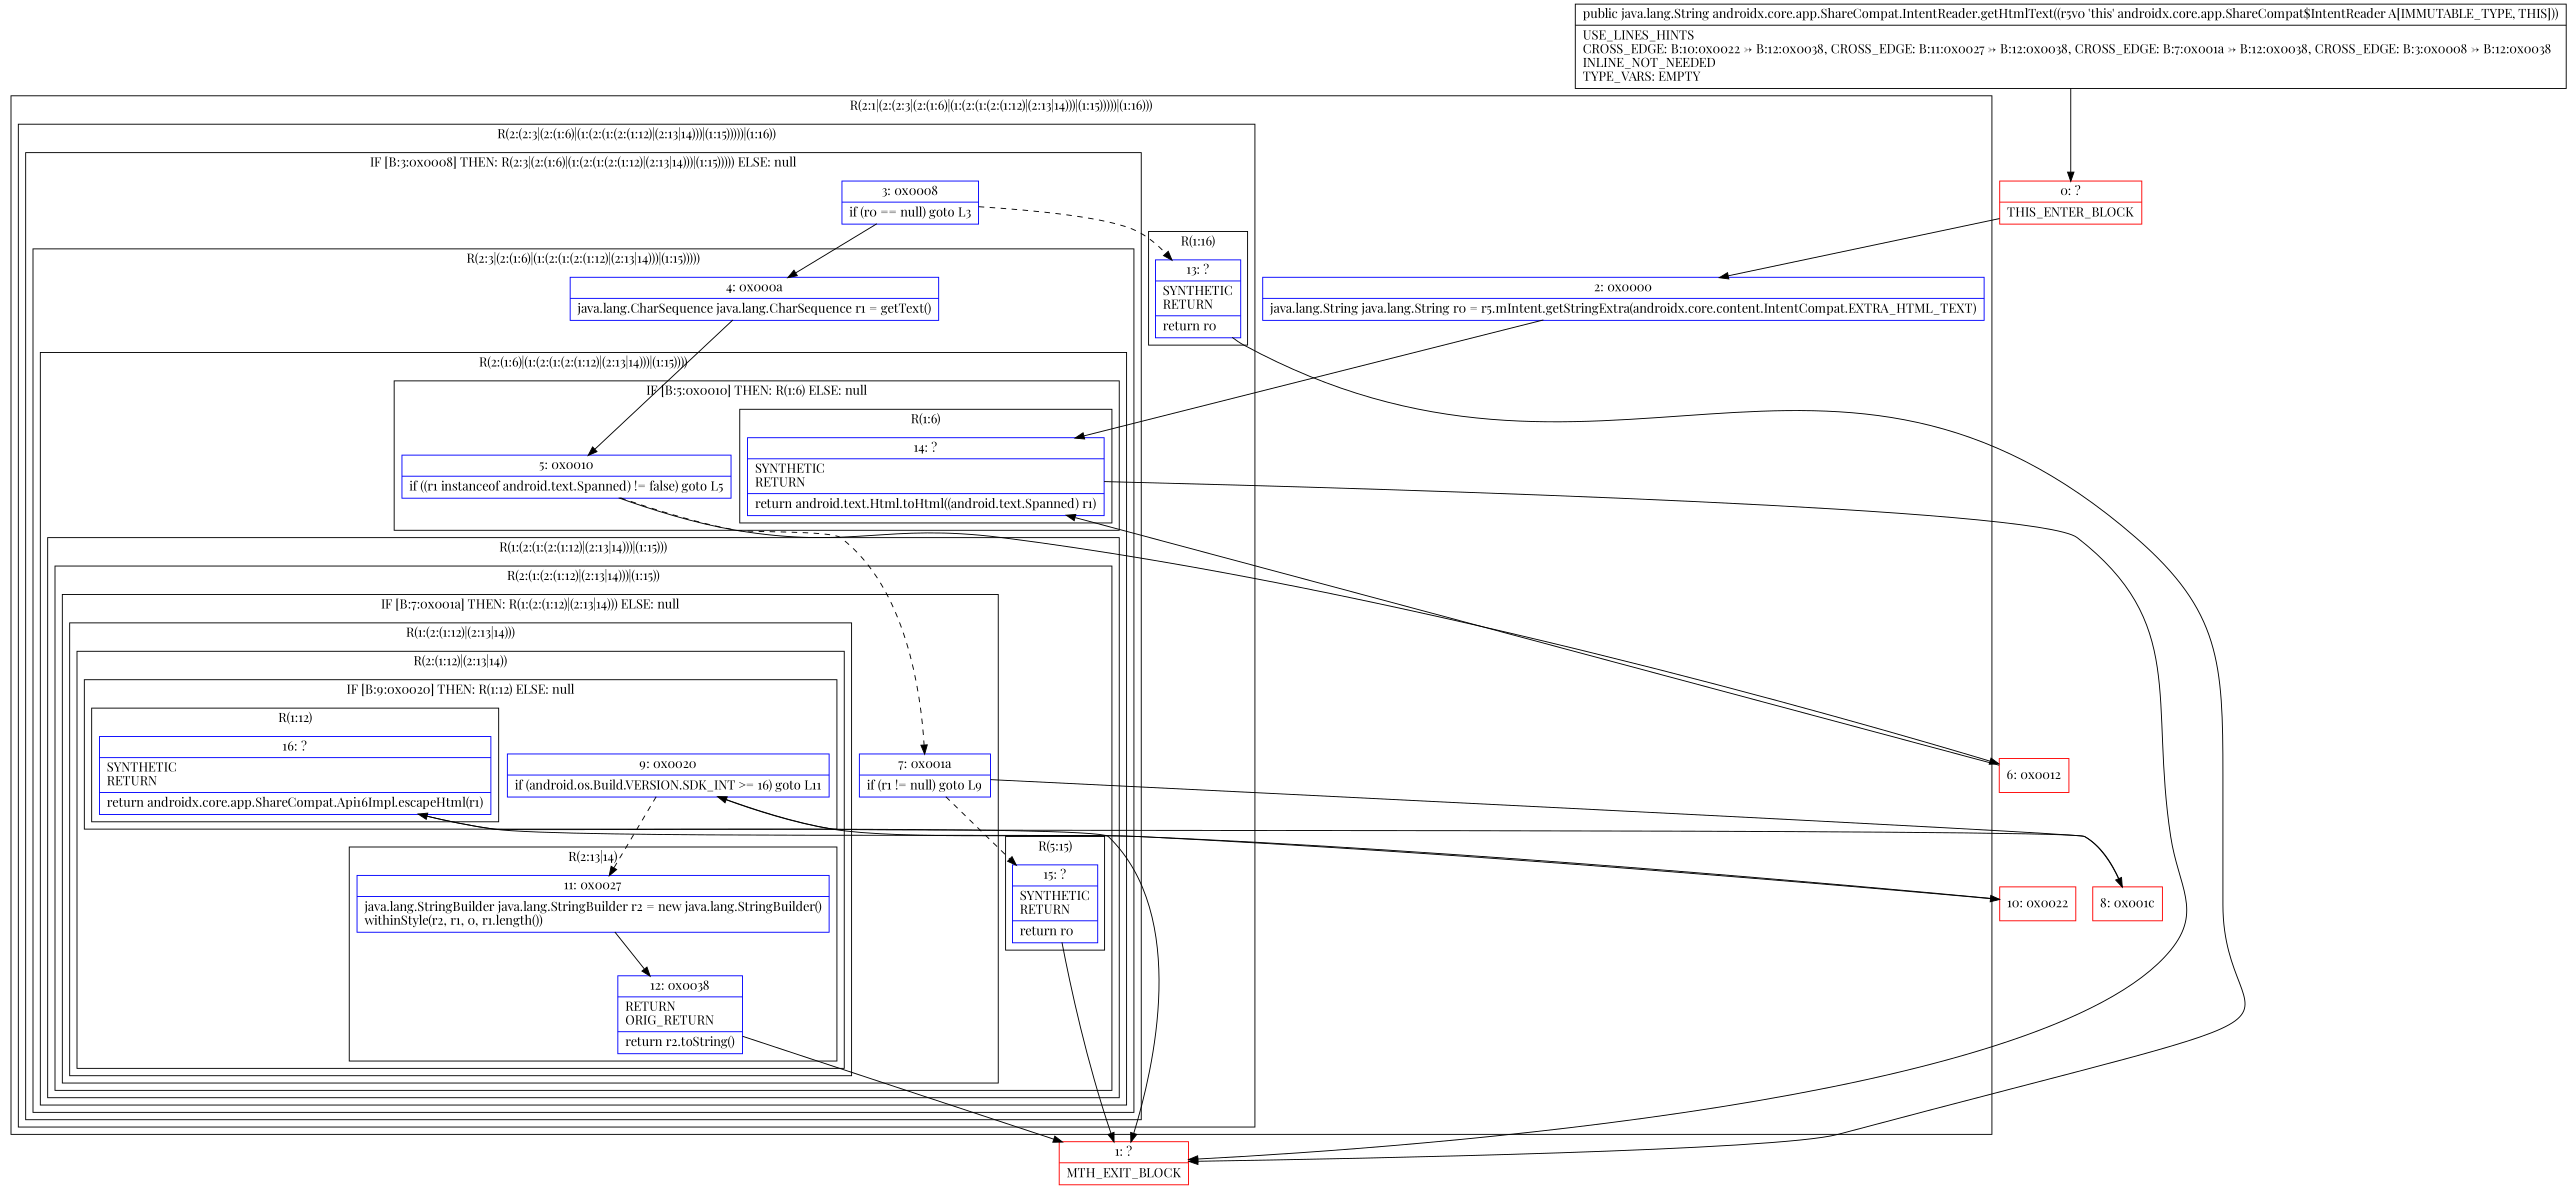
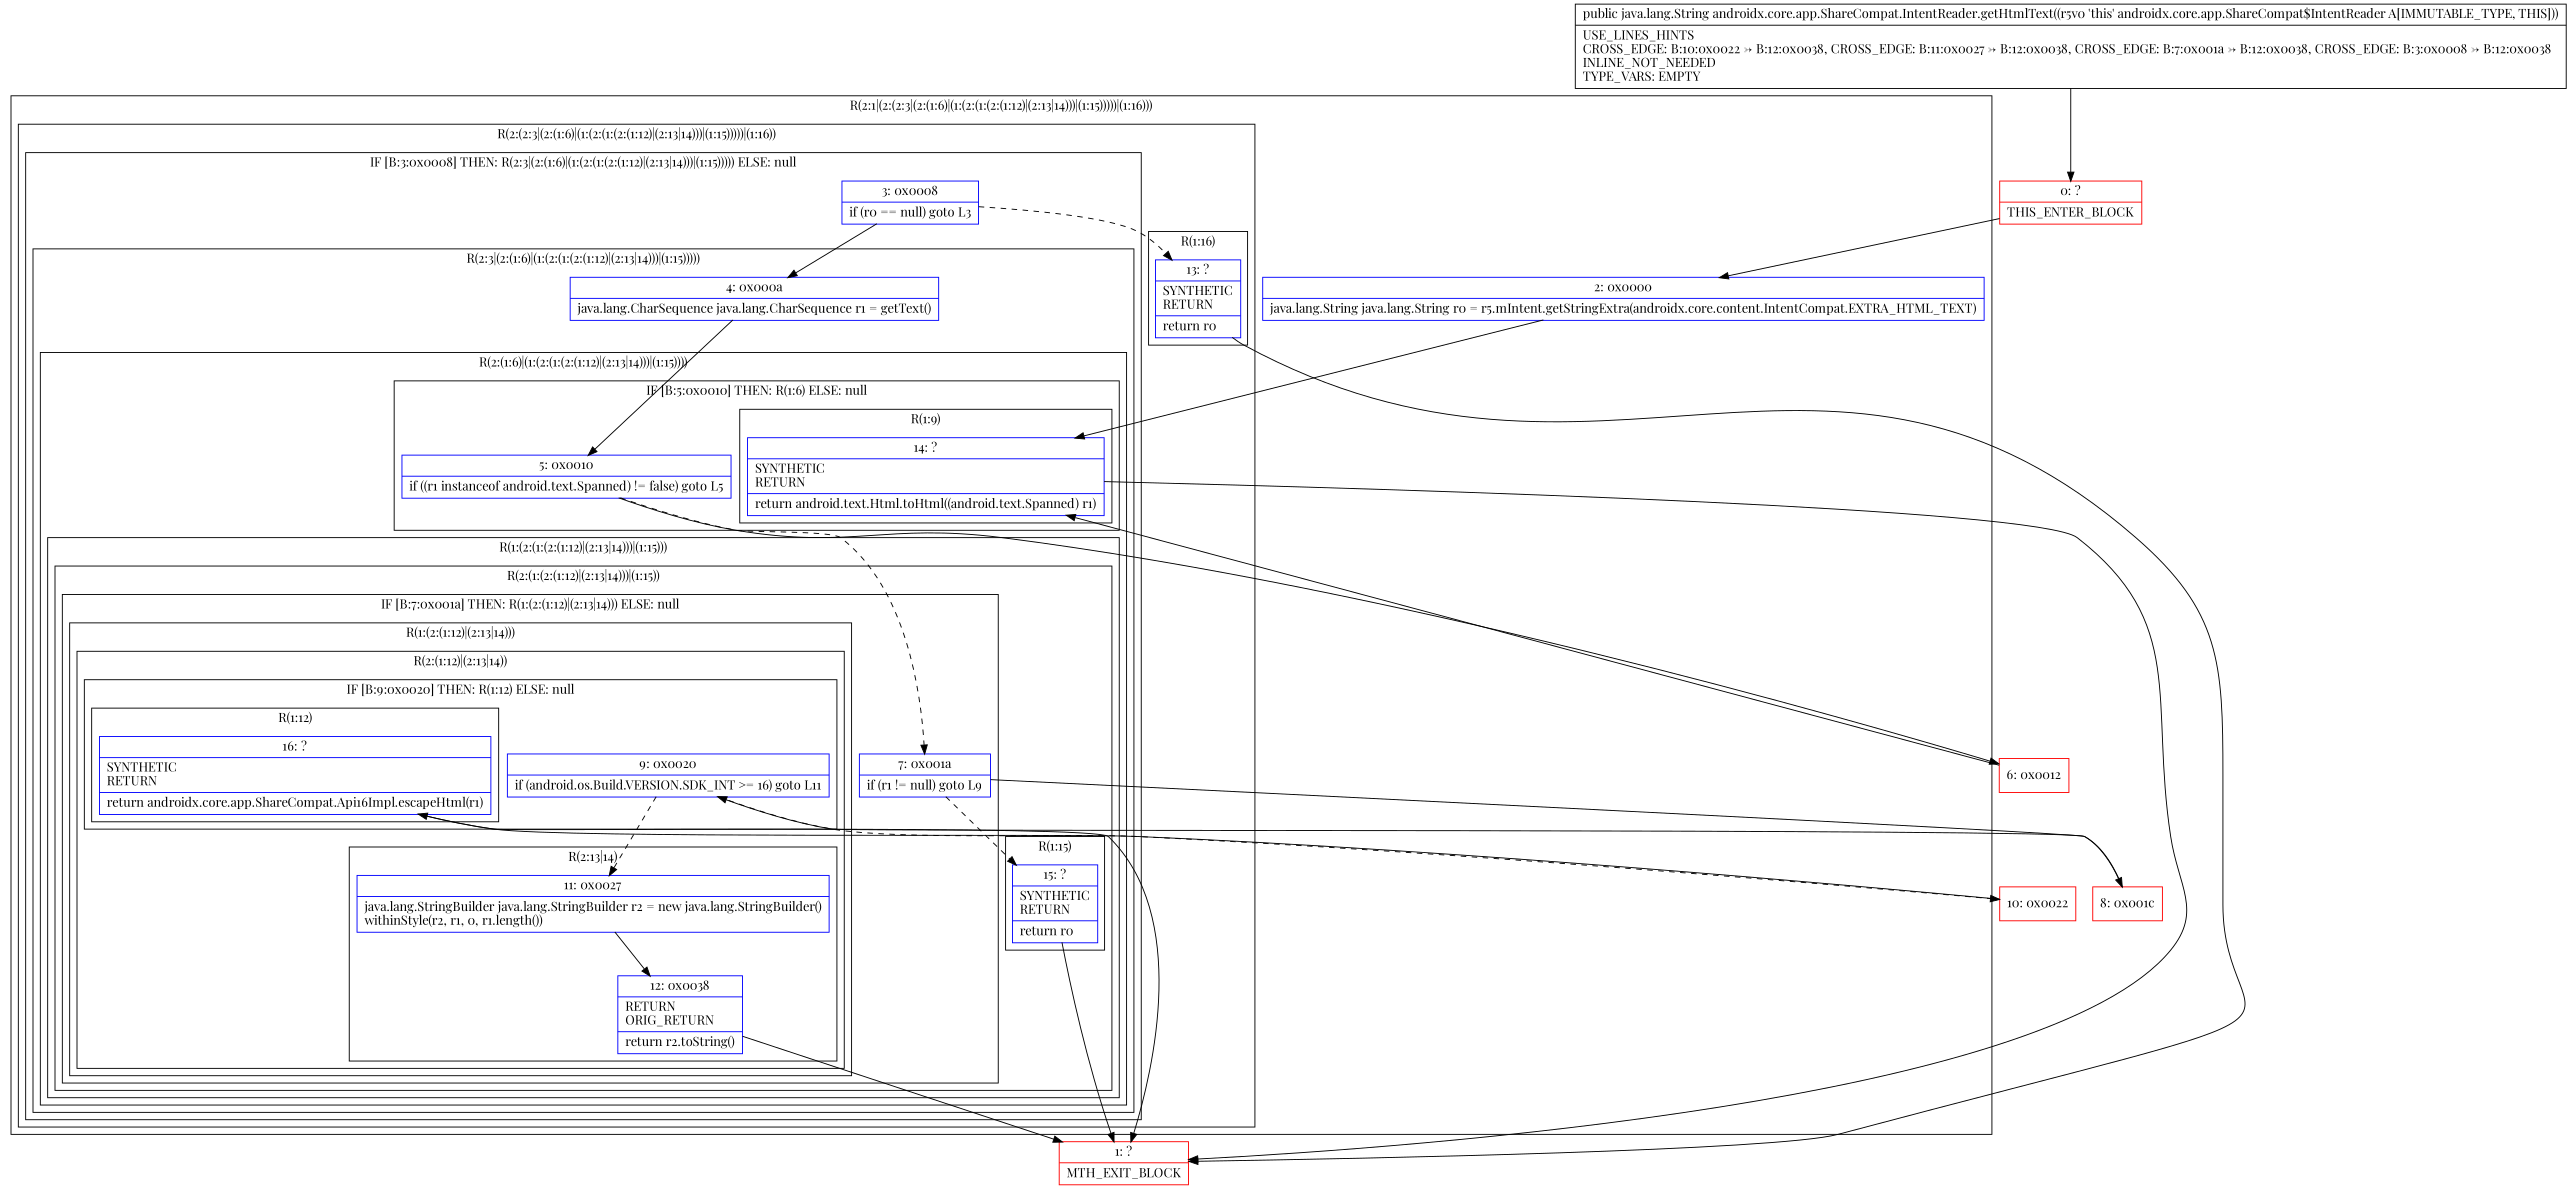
cluster "R(1:6)": label "R(1:6)" -> "R(1:9)"
cluster "R(5:15)": label "R(5:15)" -> "R(1:15)"
edge "9: 0x0020" -> "10: 0x0022": style solid -> dashed
